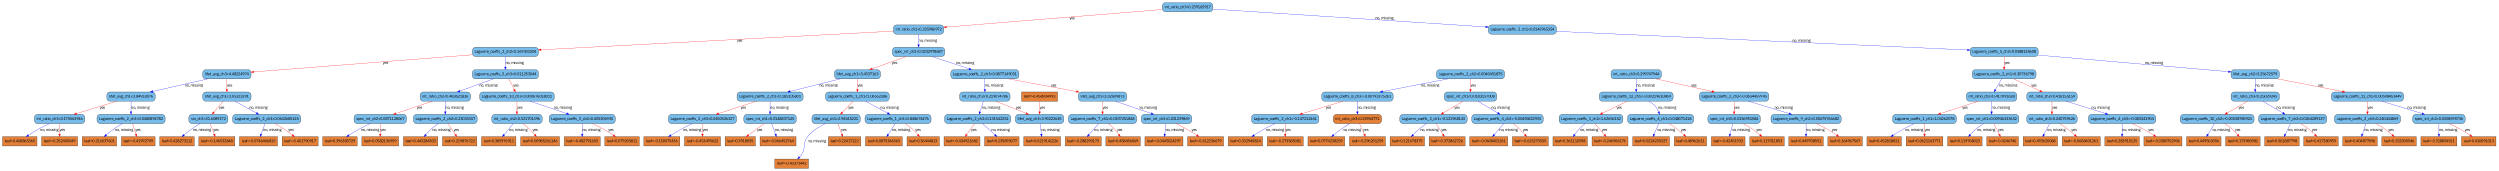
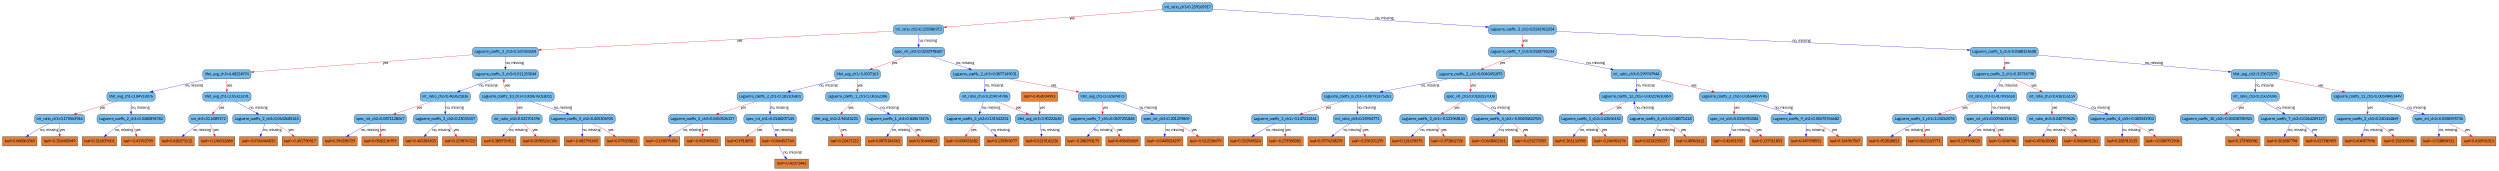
node "Laguerre_coeffs_7_ch3<0.0183755234": added
edge "Laguerre_coeffs_5_ch3<0.011253044" -> "Laguerre_coeffs_10_ch3<0.000676018011": reversed
edge "Laguerre_coeffs_12_ch1<-0.00219610869" -> "Laguerre_coeffs_4_ch1<0.048071418": reversed
node "int_ratio_ch3<0.25954771": fillcolor #e48038 -> #78bceb
edge "Laguerre_coeffs_7_ch2<0.0264289137" -> "leaf=0.417380959": color #ff0000 -> #0000ff
edge "lifet_avg_ch1<2.94545221" -> "leaf=-0.43371442": now "leaf=-0.066452764" -> "leaf=-0.43371442"
node "leaf=-0.252400049": label "leaf=-0.252400049" -> "leaf=-0.256400049"
node "leaf=0.449563056": removed
